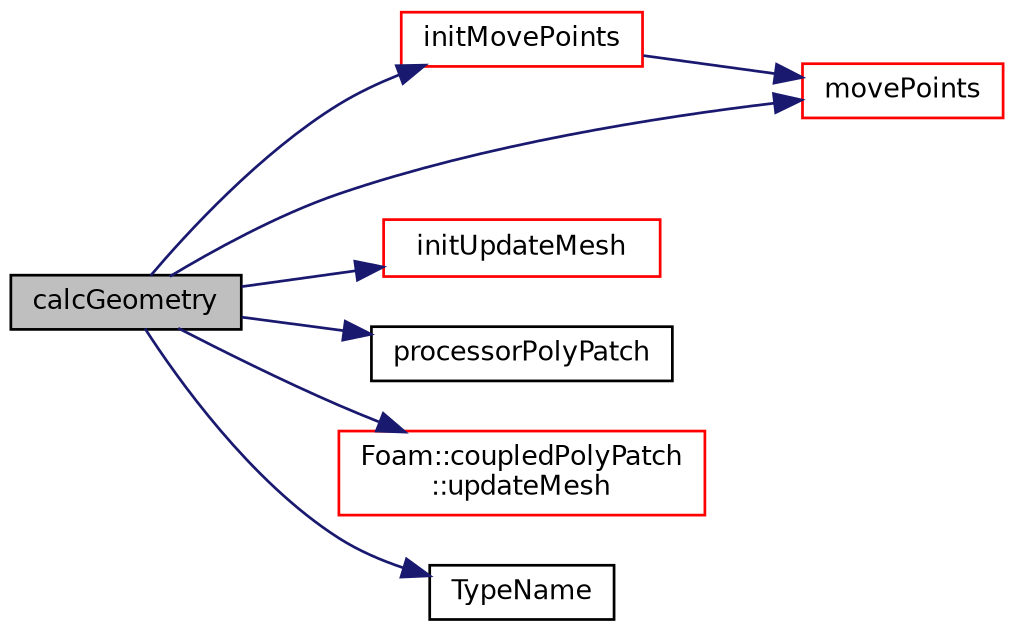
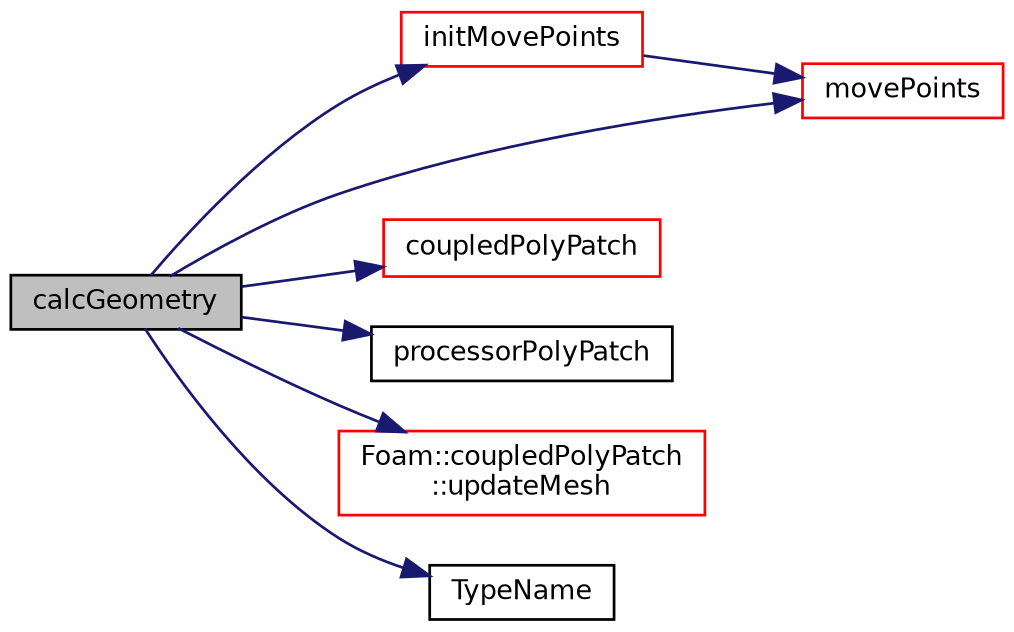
node "initUpdateMesh": label "initUpdateMesh" -> "coupledPolyPatch"
